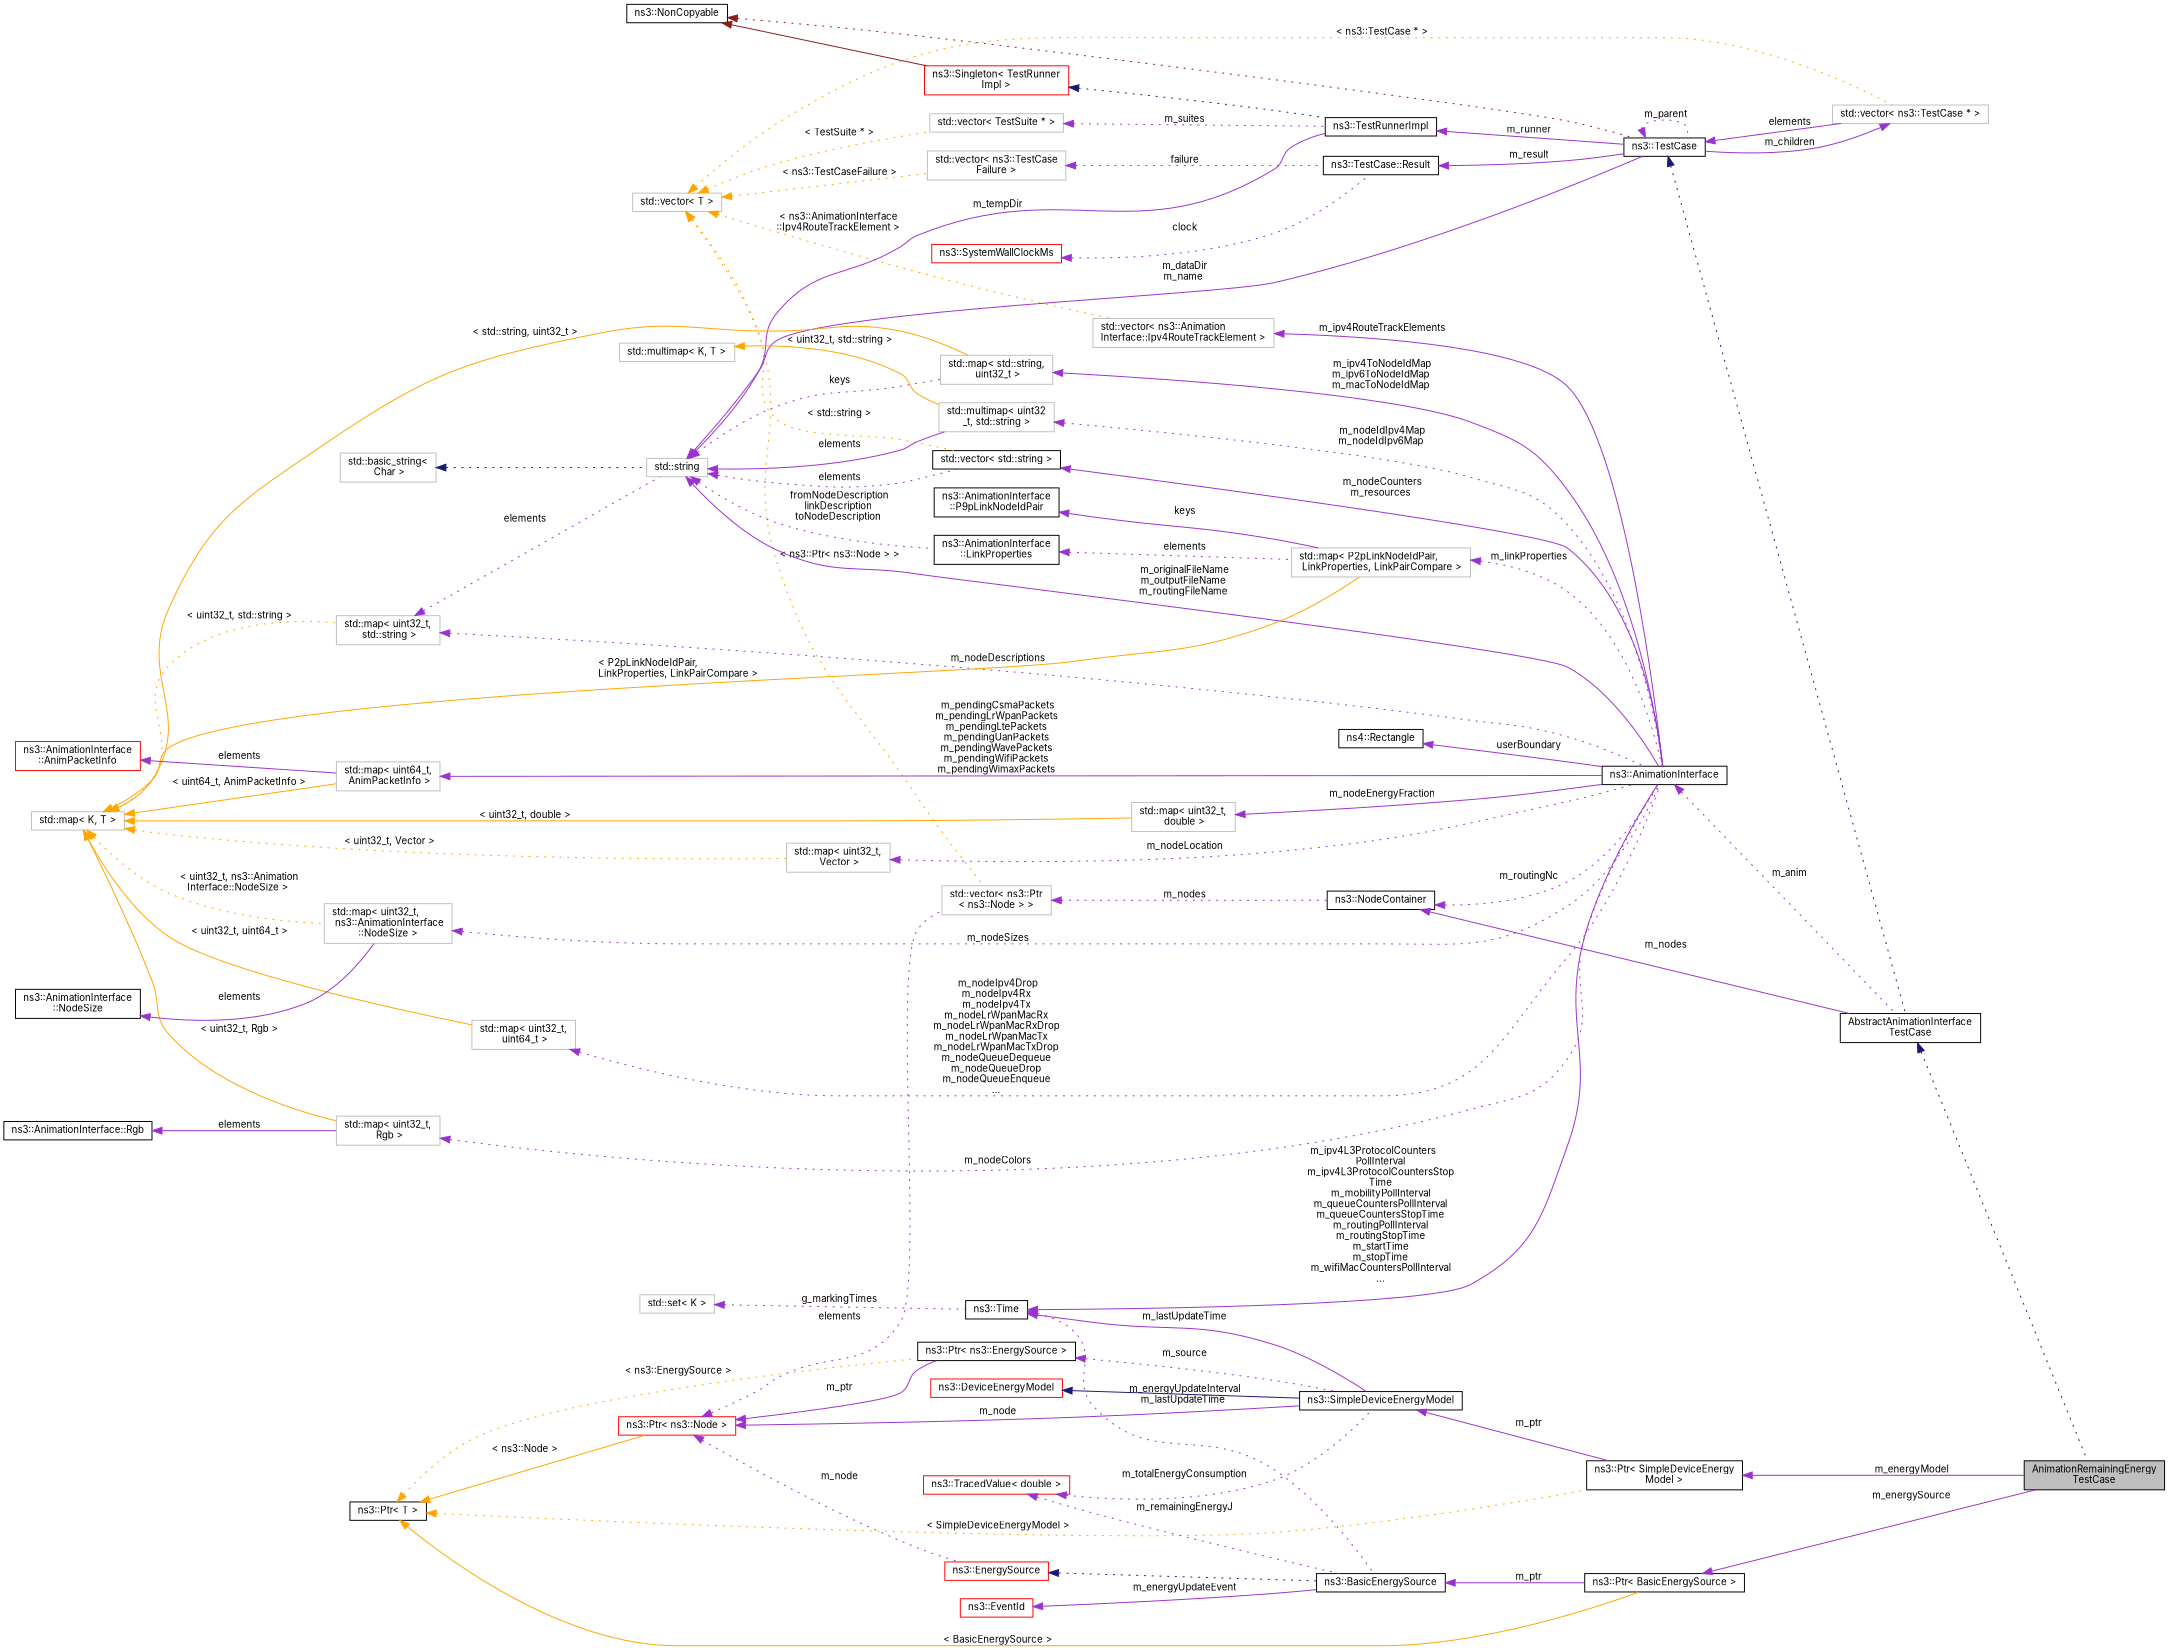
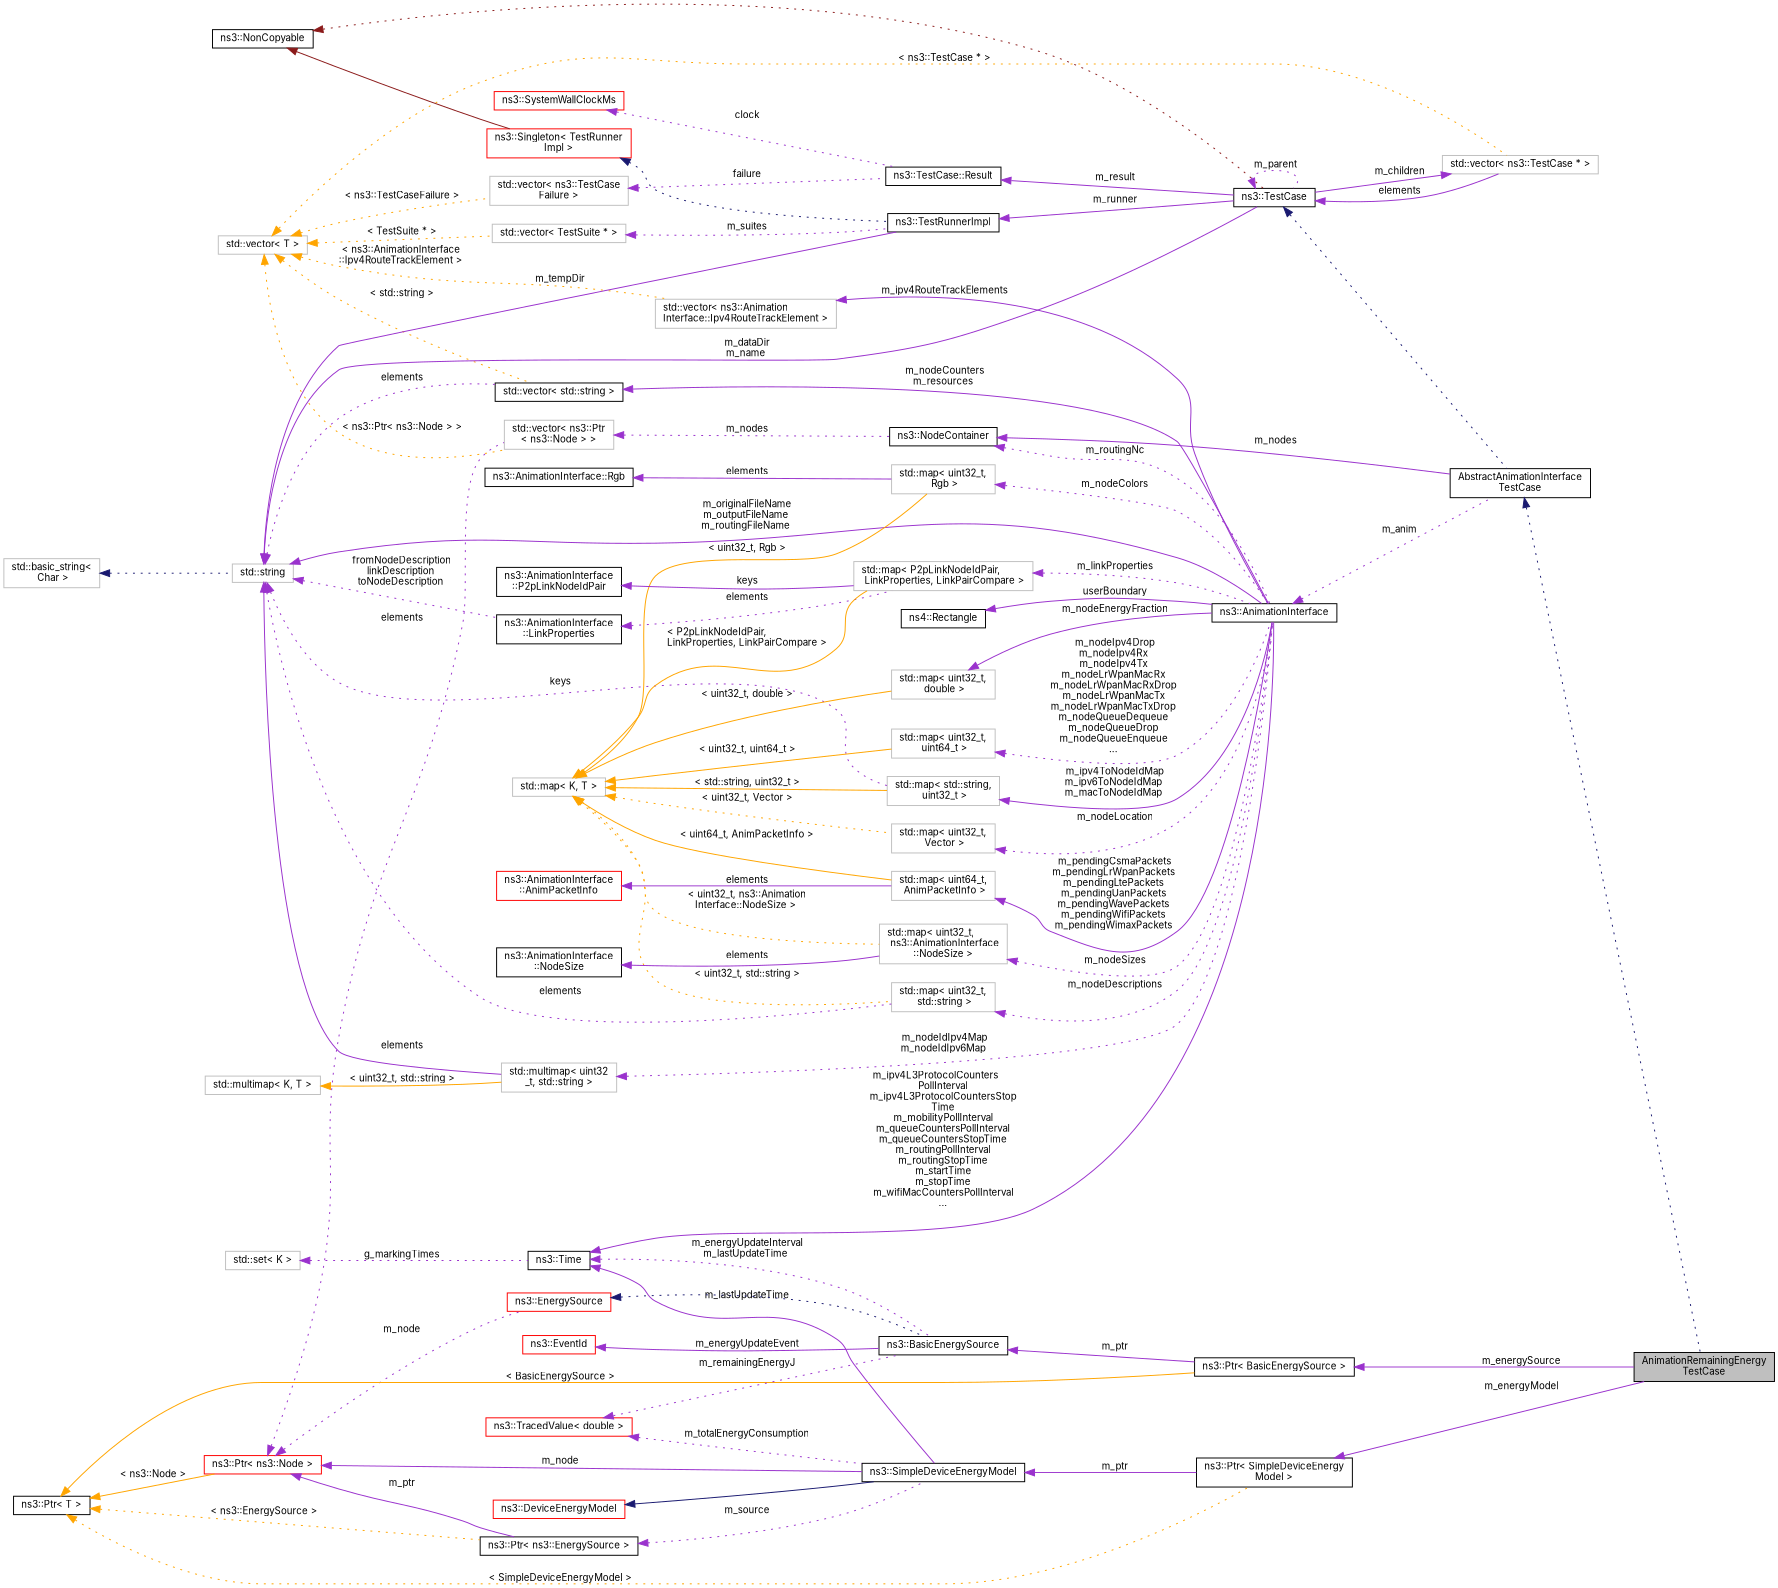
node "ns3::AnimationInterface ::P9pLinkNodeIdPair": label "ns3::AnimationInterface ::P9pLinkNodeIdPair" -> "ns3::AnimationInterface ::P2pLinkNodeIdPair"
edge "std::string" -> "std::map< uint32_t, std::string >": reversed
